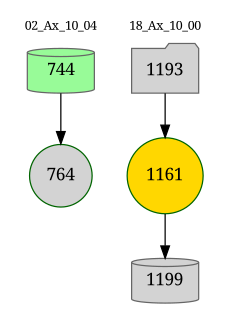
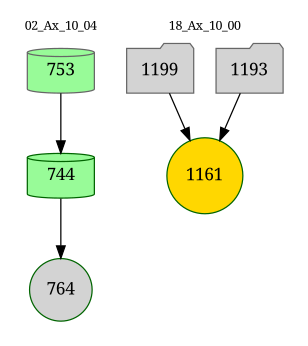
node "753": added
node "744": color gray40 -> darkgreen
edge "1161" -> "1199": reversed
node "1199": shape cylinder -> folder
